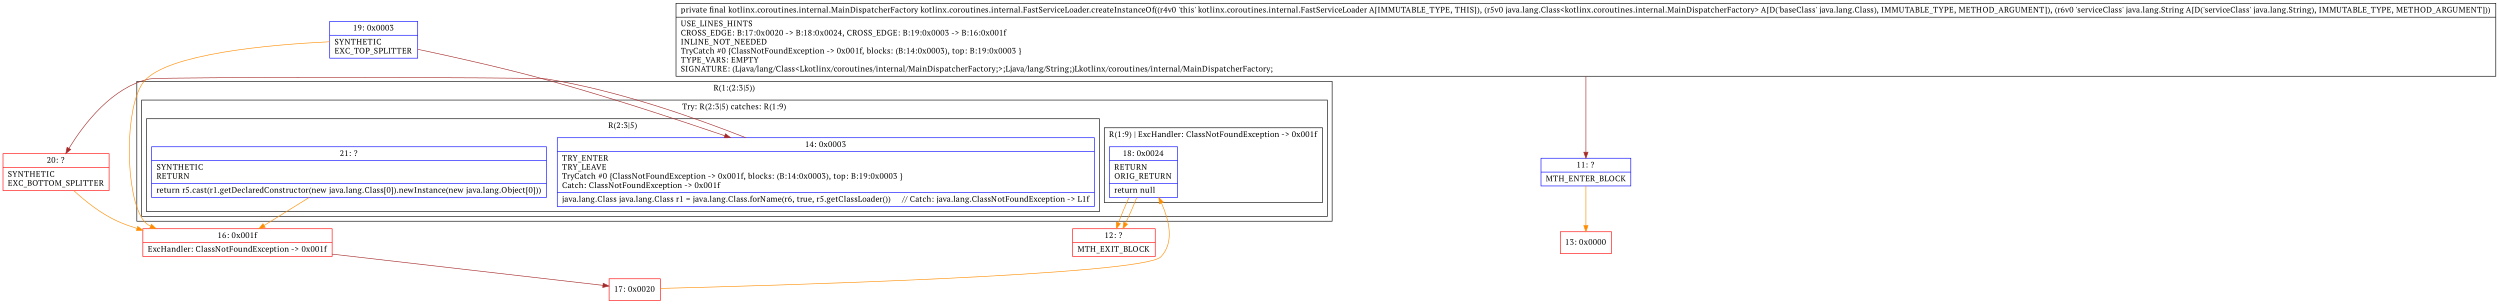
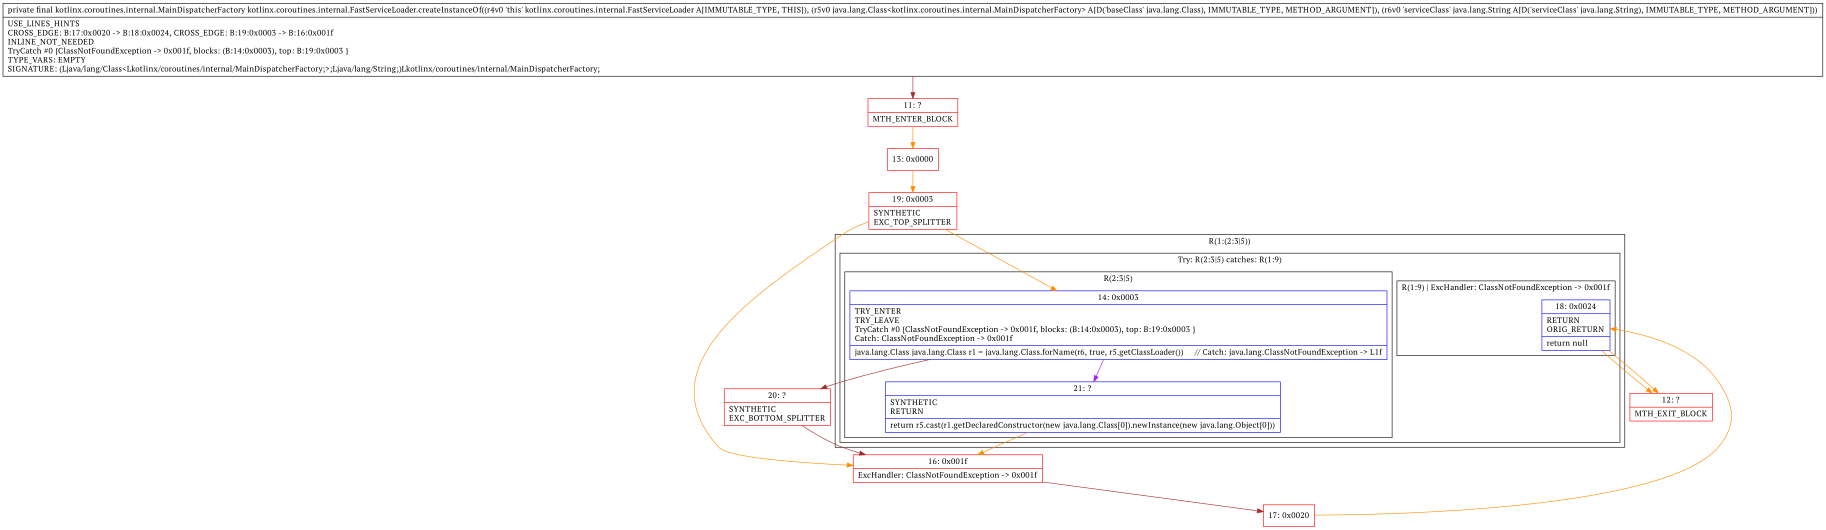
node "19: 0x0003": color blue -> red
edge "19: 0x0003" -> "14: 0x0003": color brown -> darkorange
node "11: ?": color blue -> red
edge "13: 0x0000" -> "19: 0x0003": added
edge "20: ?" -> "16: 0x001f": color darkorange -> brown
edge "14: 0x0003" -> "21: ?": added
